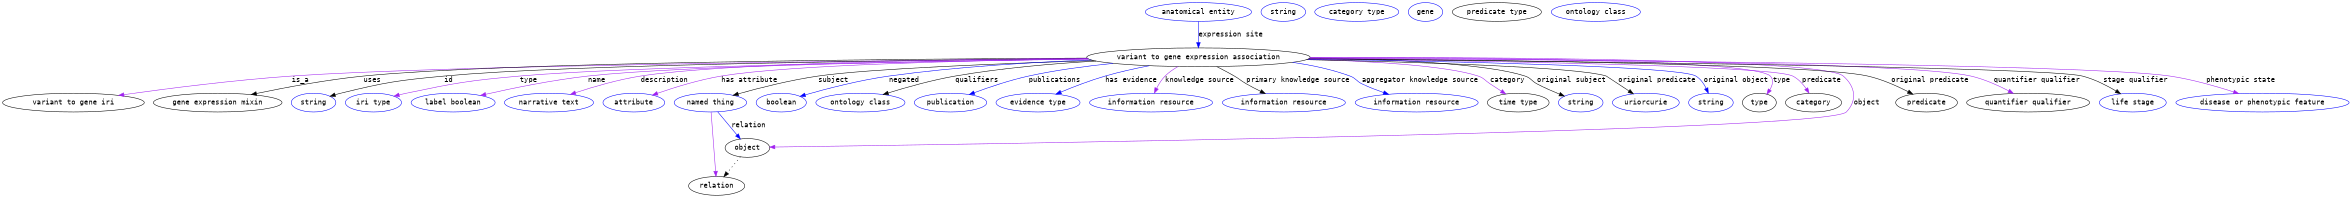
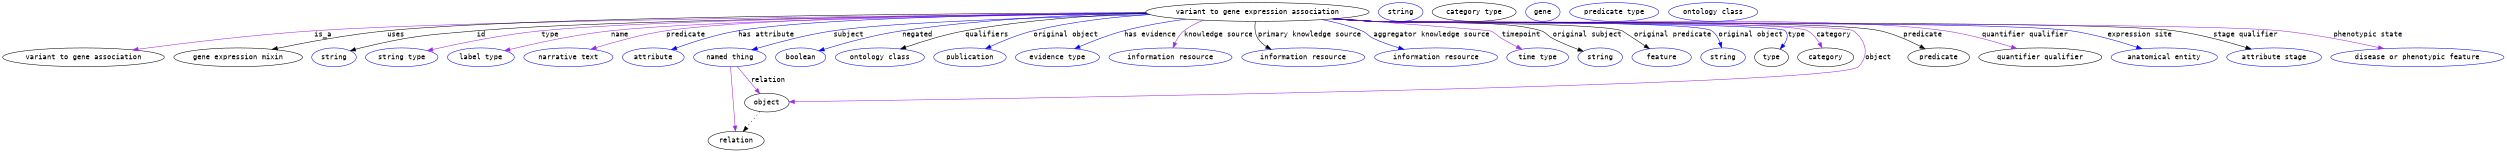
node "category type": color blue -> black
node "predicate type": color black -> blue
edge "anatomical entity" -> "variant to gene expression association": reversed
edge "variant to gene expression association" -> "type": color purple -> blue
edge "variant to gene expression association" -> "attribute": color purple -> blue
edge "variant to gene expression association" -> "named thing": color black -> blue
edge "variant to gene expression association" -> "narrative text": label "description" -> "predicate"
edge "variant to gene expression association" -> "publication": label "publications" -> "original object"
edge "variant to gene expression association" -> "time type": label "category" -> "timepoint"
edge "variant to gene expression association" -> "category": label "predicate" -> "category"
edge "variant to gene expression association" -> "predicate": label "original predicate" -> "predicate"
node "variant to gene iri": label "variant to gene iri" -> "variant to gene association"
node "iri type": label "iri type" -> "string type"
node "label boolean": label "label boolean" -> "label type"
node "time type": color black -> blue
node "uriorcurie": label "uriorcurie" -> "feature"
node "life stage": label "life stage" -> "attribute stage"
edge "named thing" -> "object": color blue -> purple
